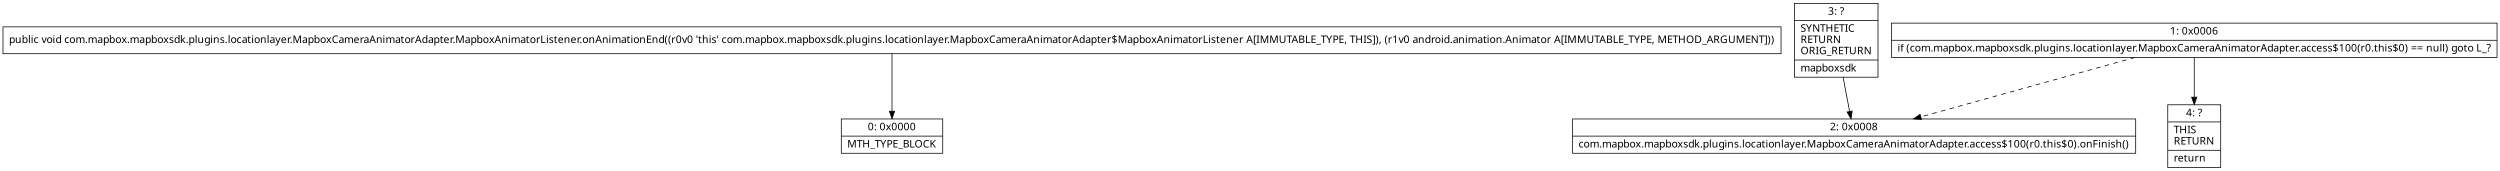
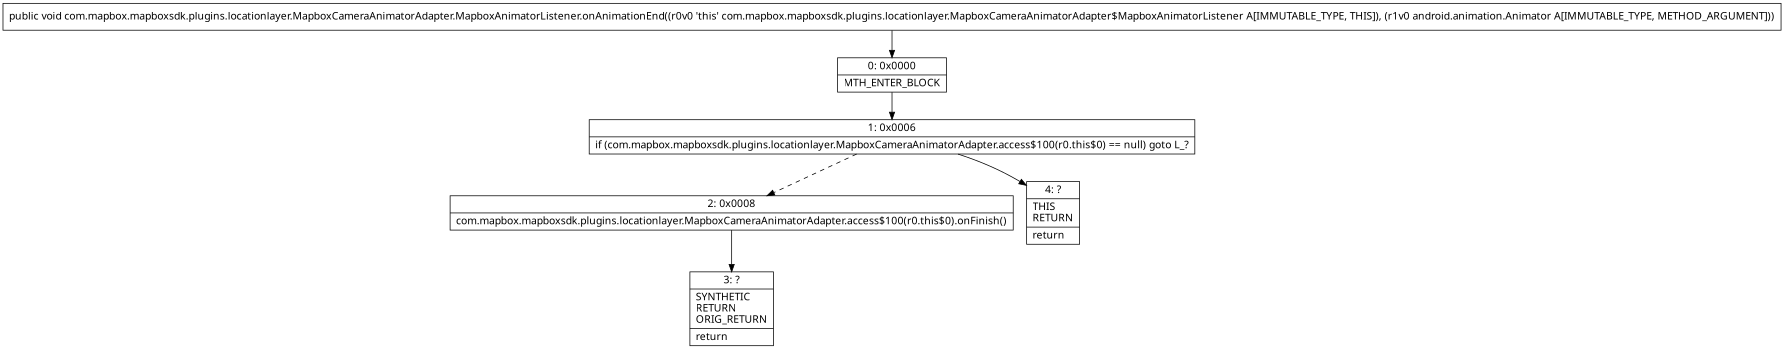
node "3: ?": text "mapboxsdk" -> "return"
edge "3: ?" -> "2: 0x0008": reversed
edge "0: 0x0000" -> "1: 0x0006": added
node "0: 0x0000": text "MTH_TYPE_BLOCK" -> "MTH_ENTER_BLOCK"
